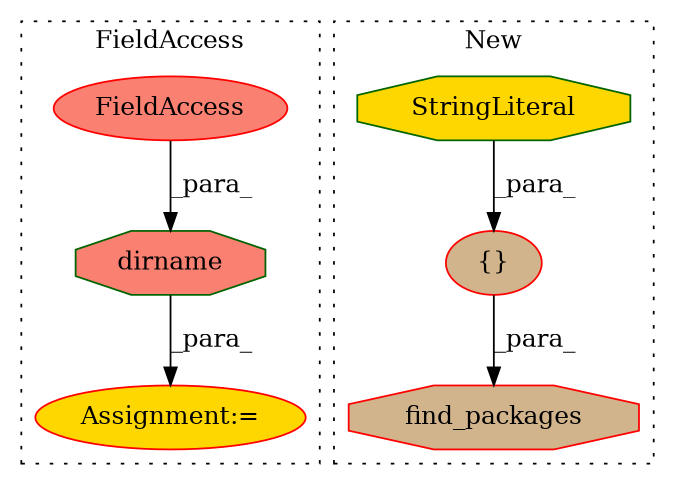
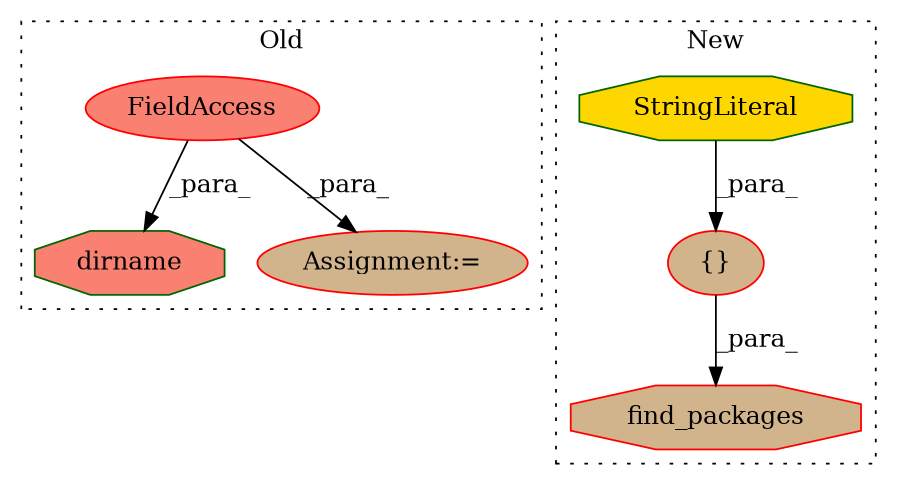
cluster "FieldAccess": label "FieldAccess" -> "Old"
edge "dirname" -> "Assignment:=": now "FieldAccess" -> "Assignment:="
node "Assignment:=": fillcolor gold -> tan
